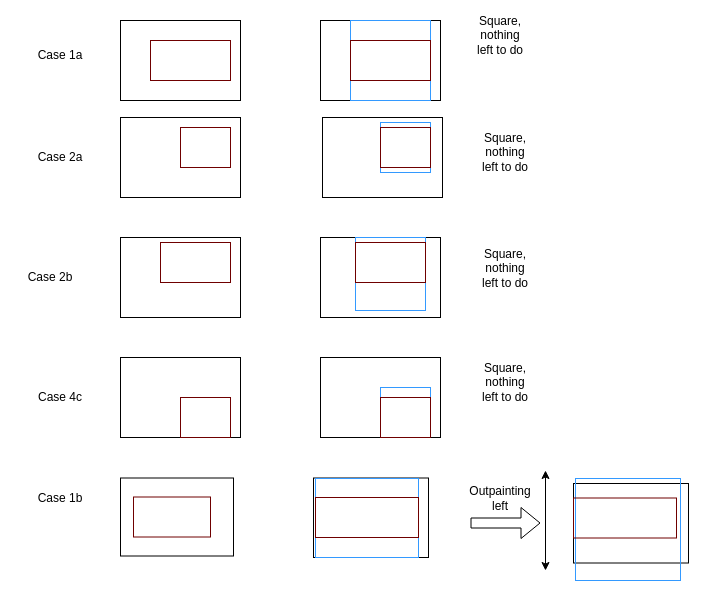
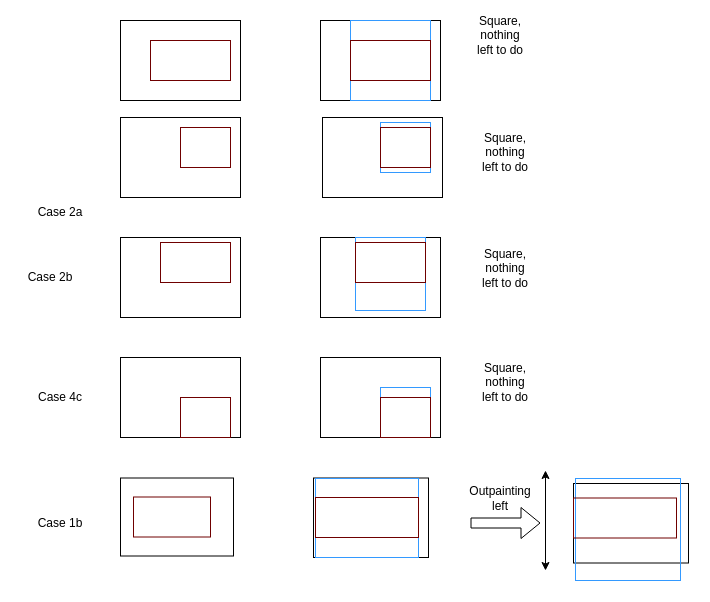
node "Case 1a": removed
node "Case 2a": moved (61, 158) -> (61, 213)
node "Case 1b": moved (61, 498) -> (61, 523)
